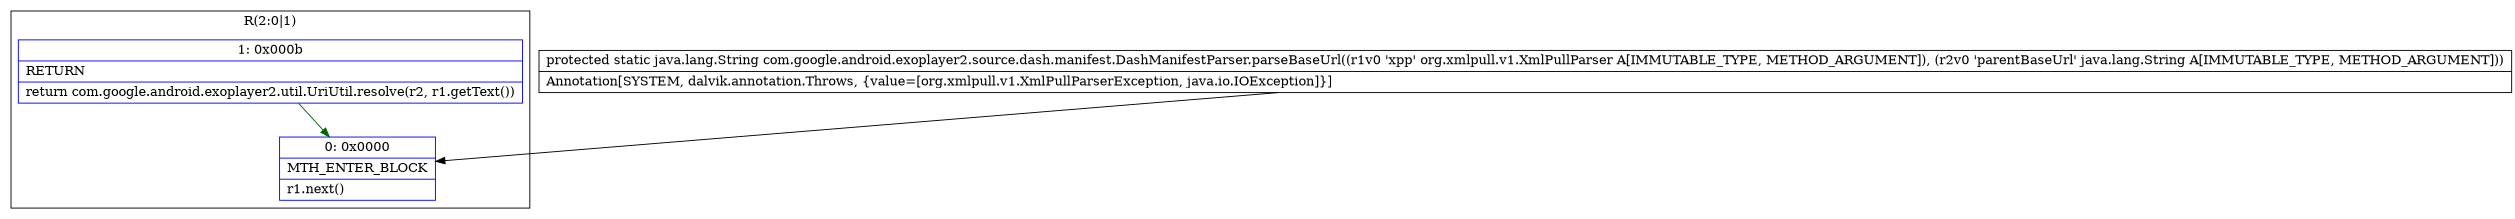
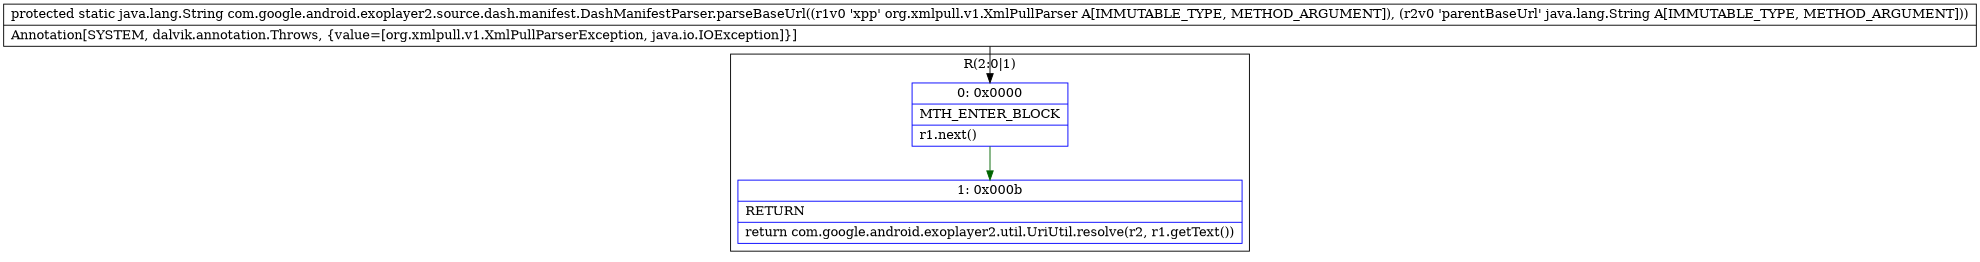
edge "1: 0x000b" -> "0: 0x0000": reversed
